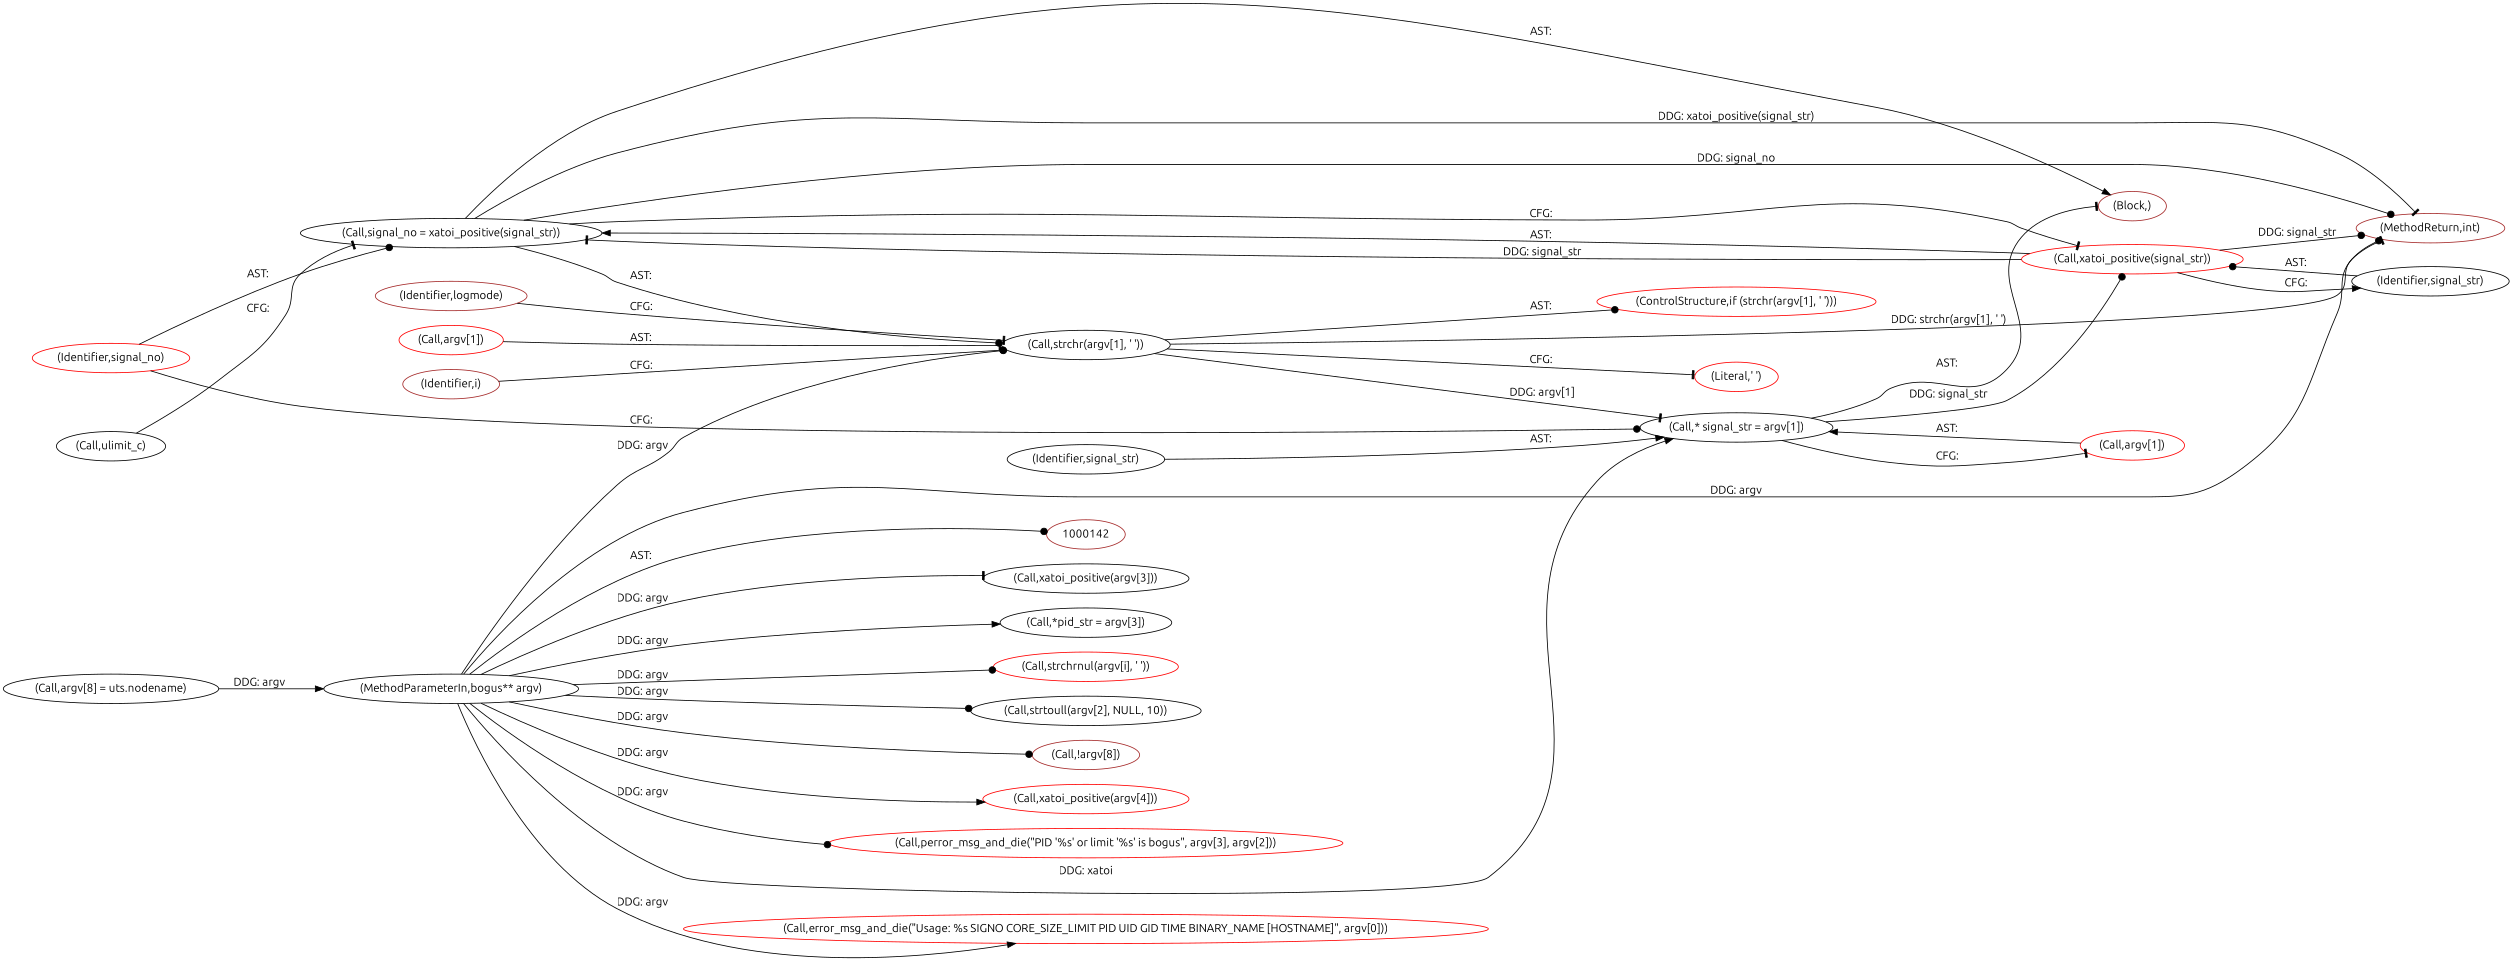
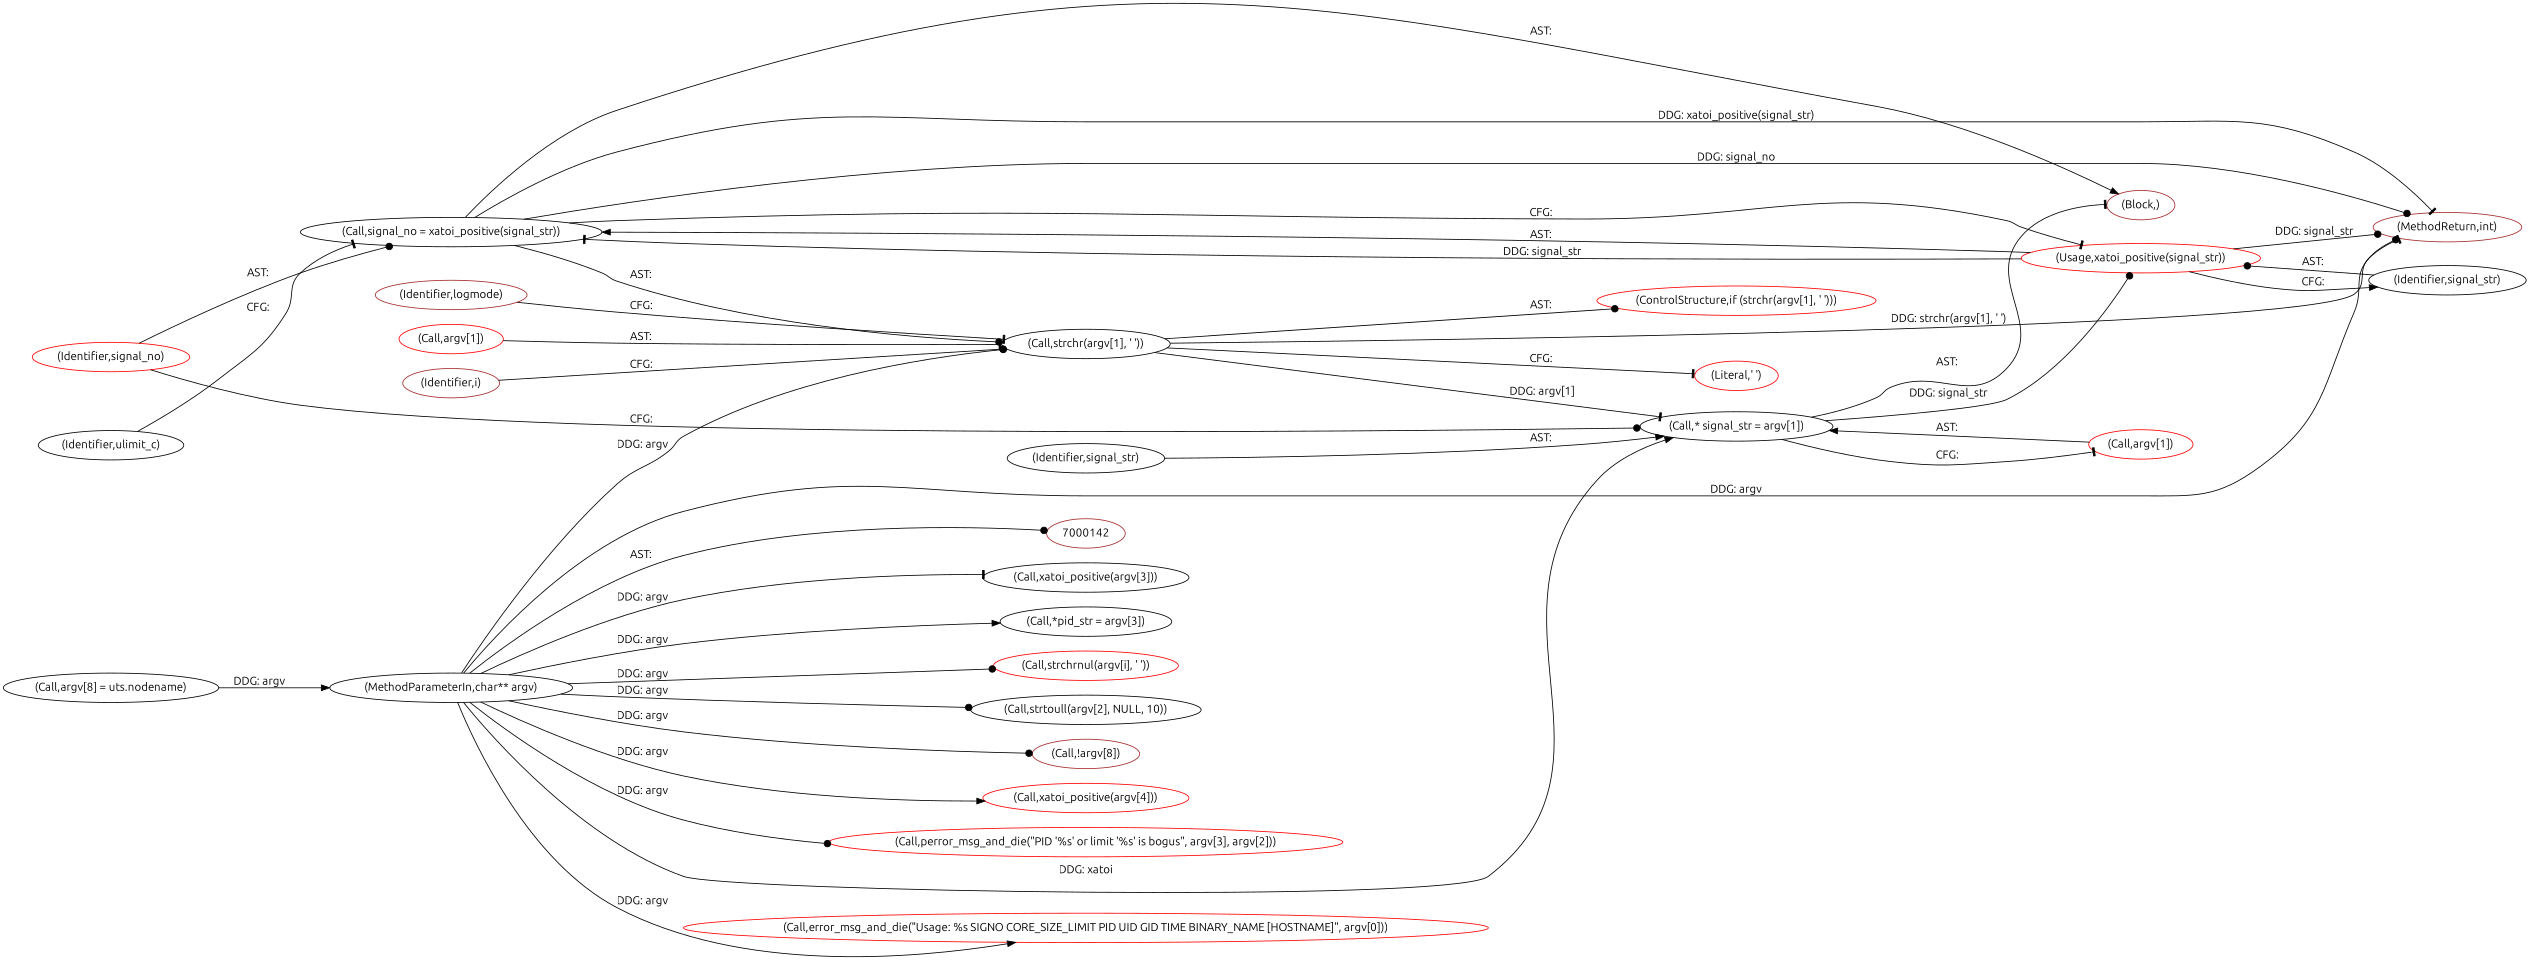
node "(Call,xatoi_positive(signal_str))": label "(Call,xatoi_positive(signal_str))" -> "(Usage,xatoi_positive(signal_str))"
node "(Call,ulimit_c)": label "(Call,ulimit_c)" -> "(Identifier,ulimit_c)"
node "1000142": label "1000142" -> "7000142"
node "(MethodParameterIn,bogus** argv)": label "(MethodParameterIn,bogus** argv)" -> "(MethodParameterIn,char** argv)"
